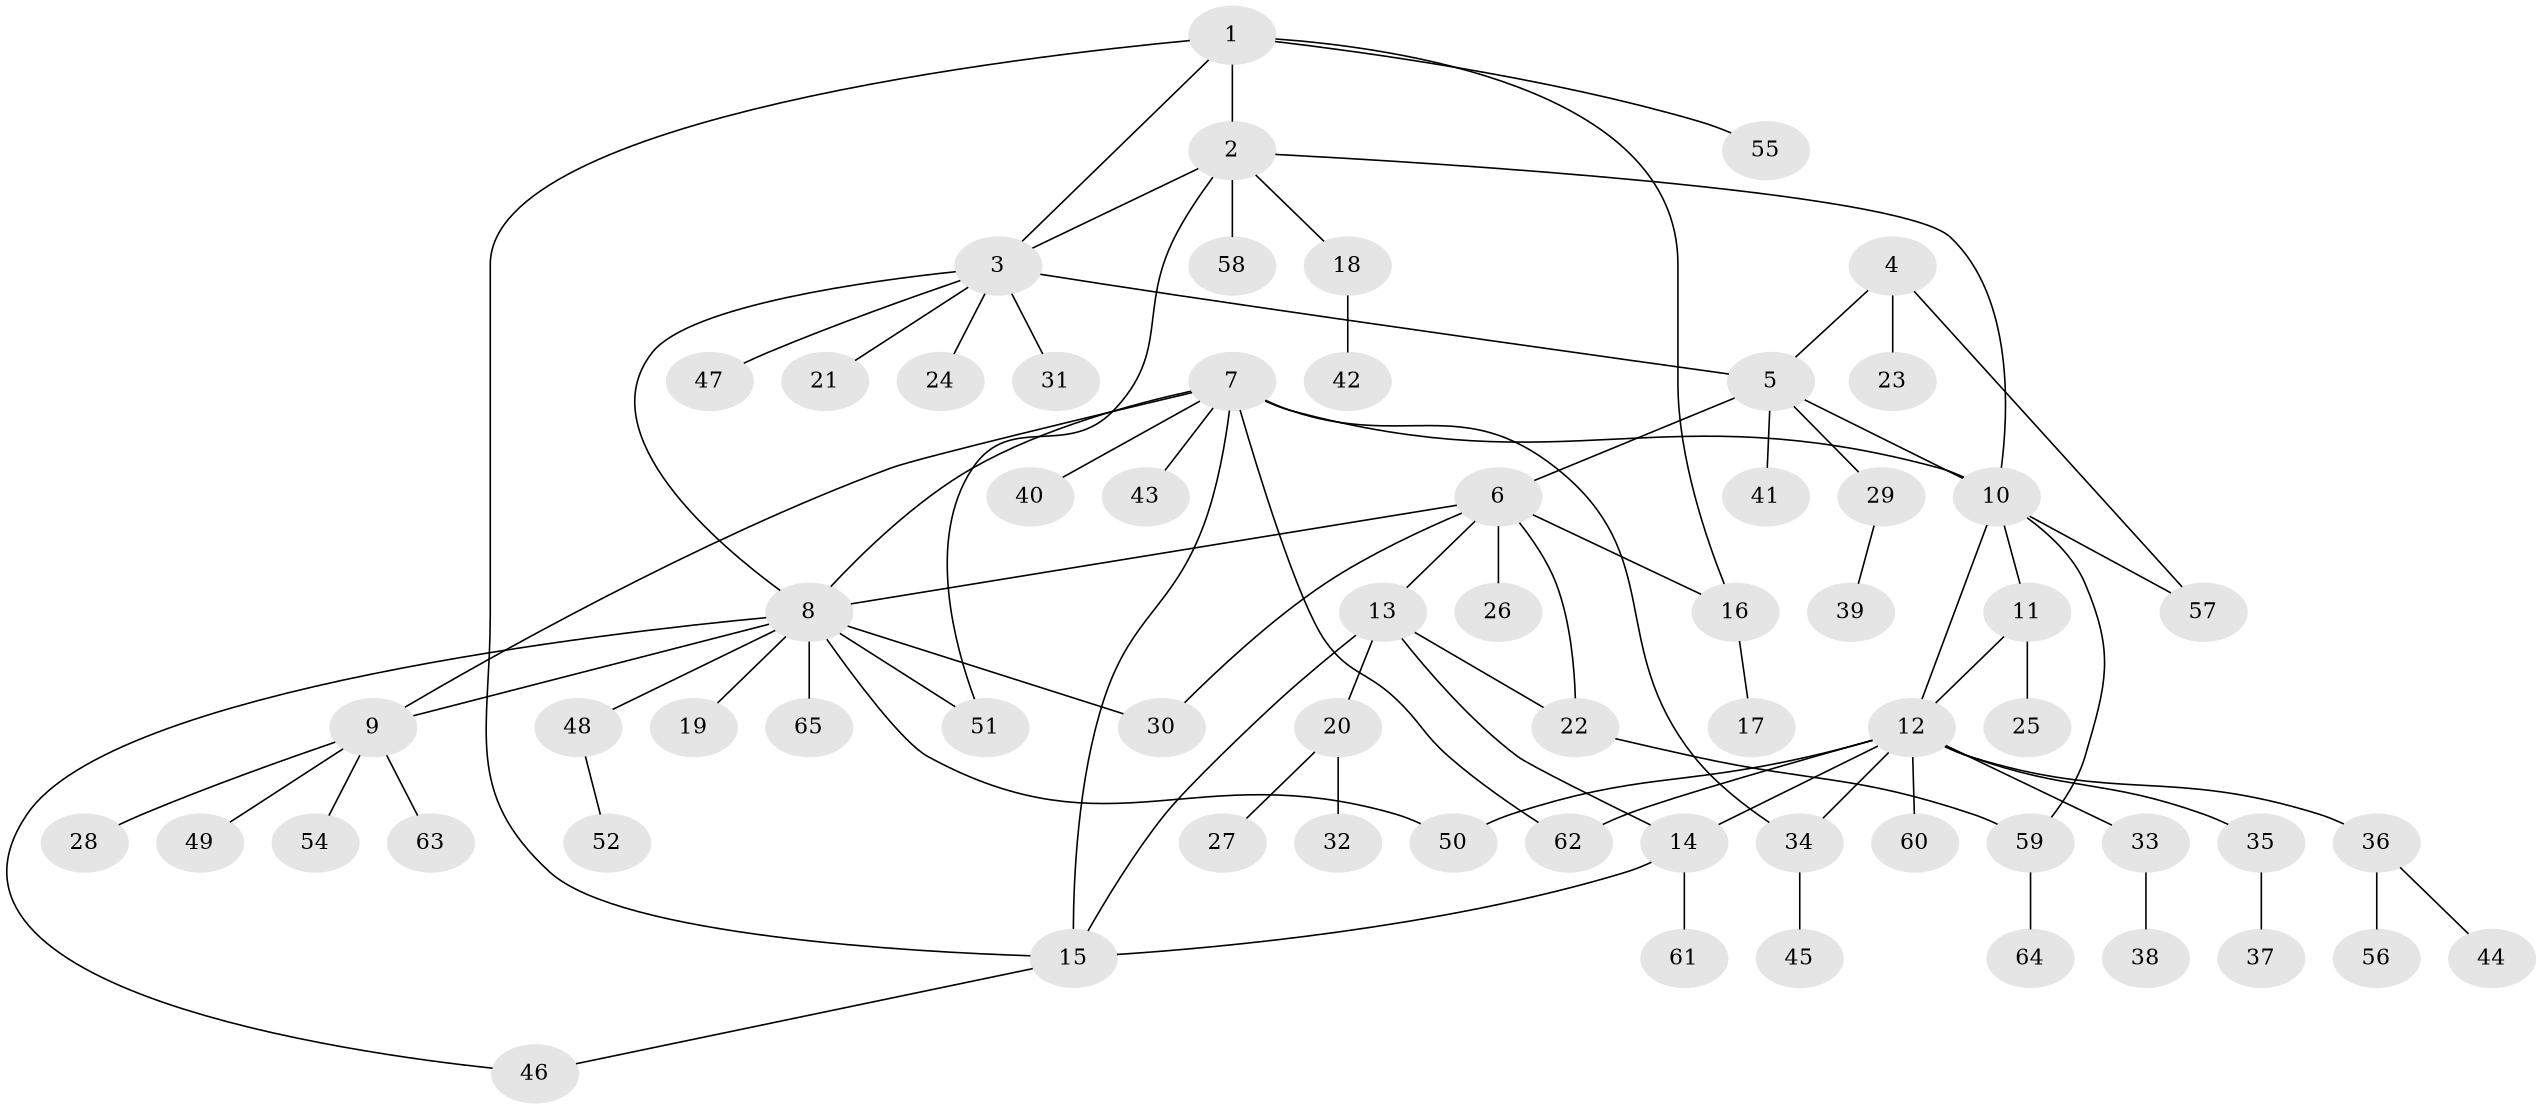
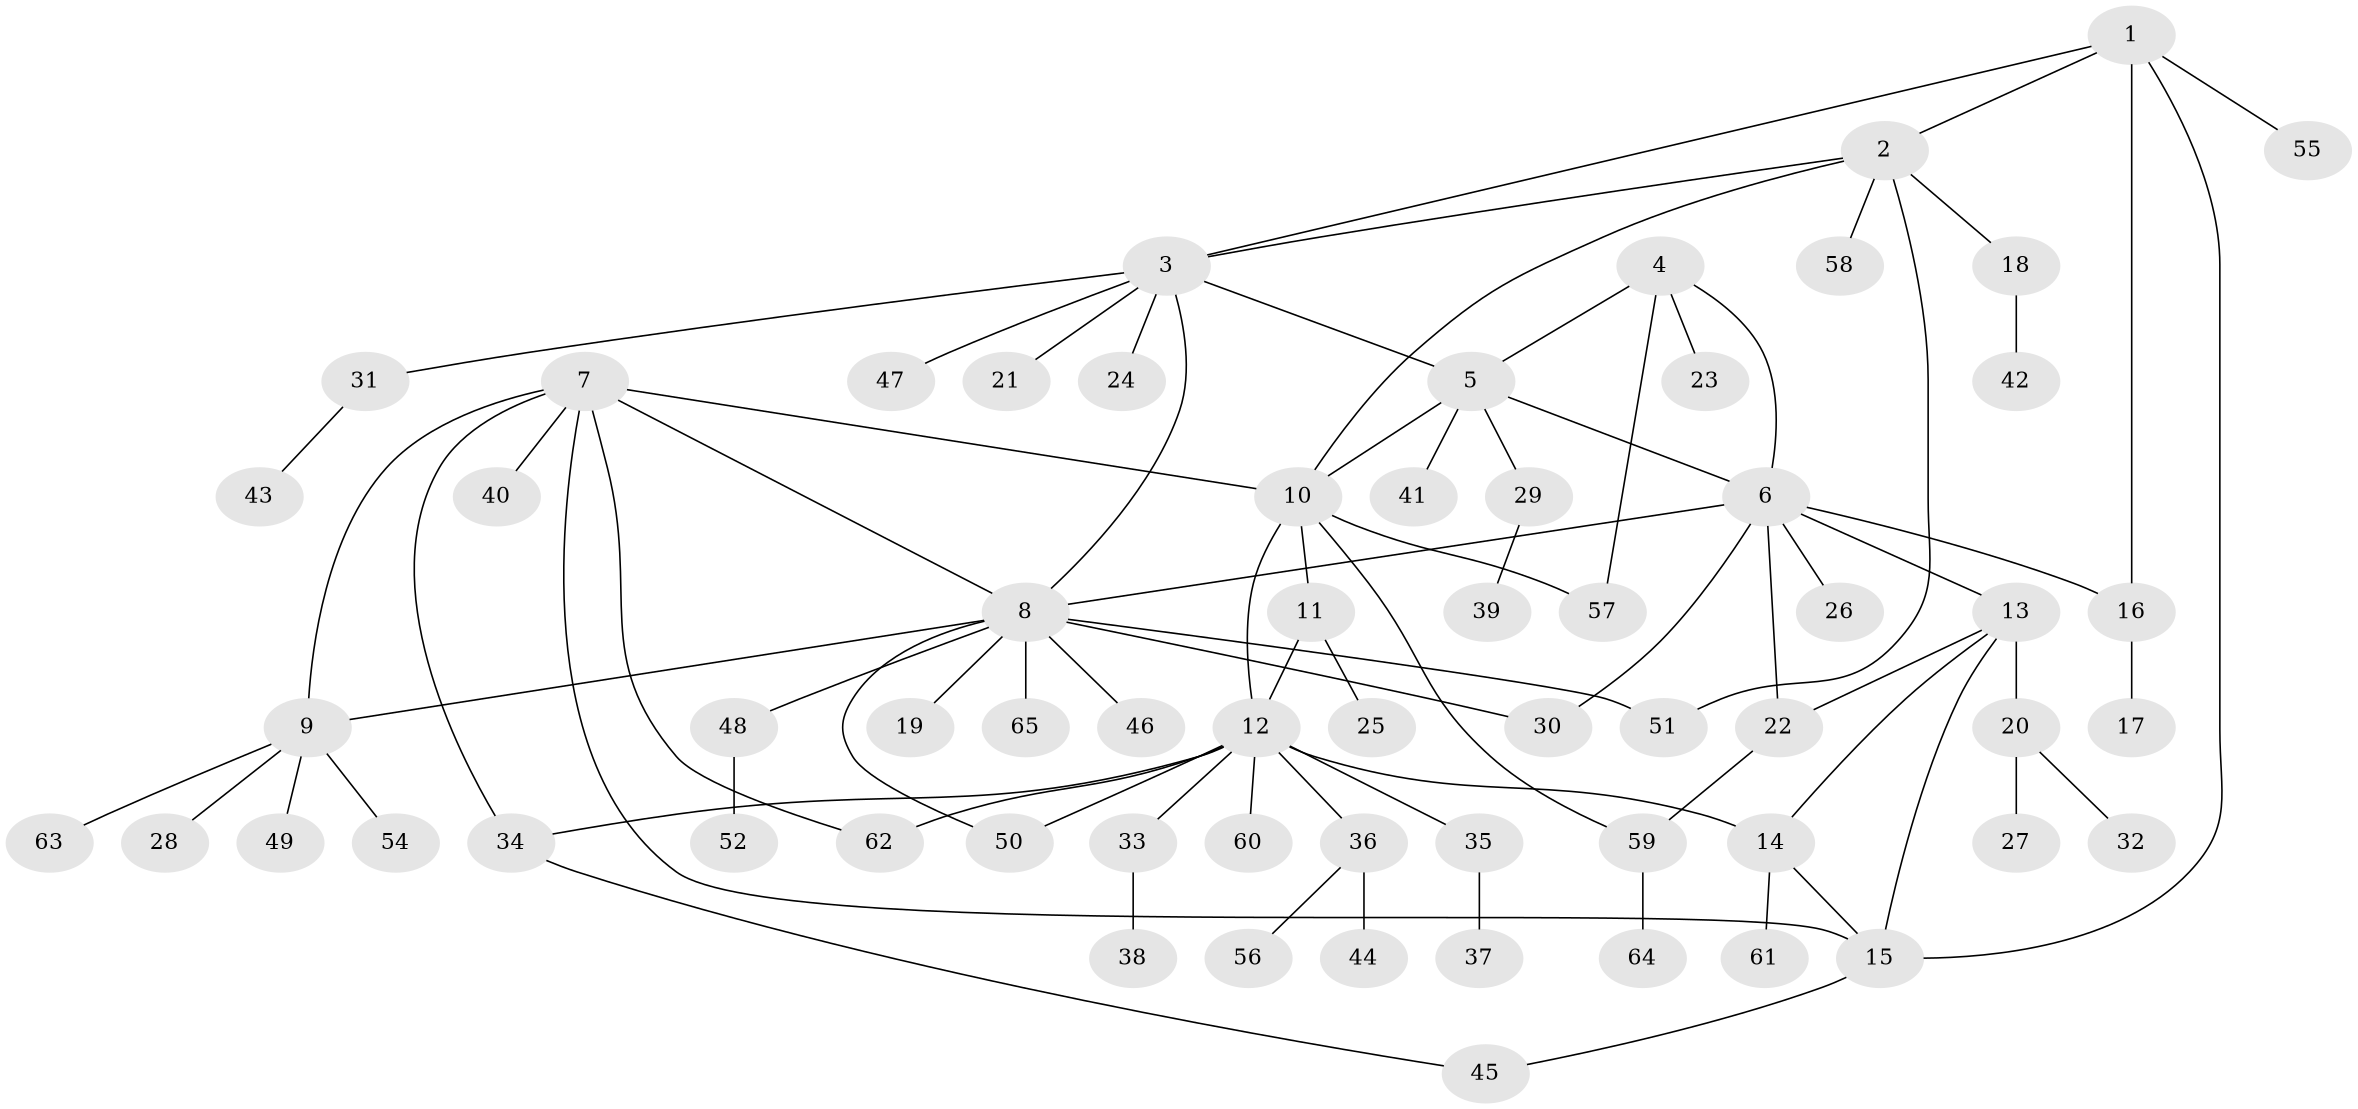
edge "4" -- "6": added
edge "7" -- "43": now "31" -- "43"
edge "15" -- "46": now "15" -- "45"
